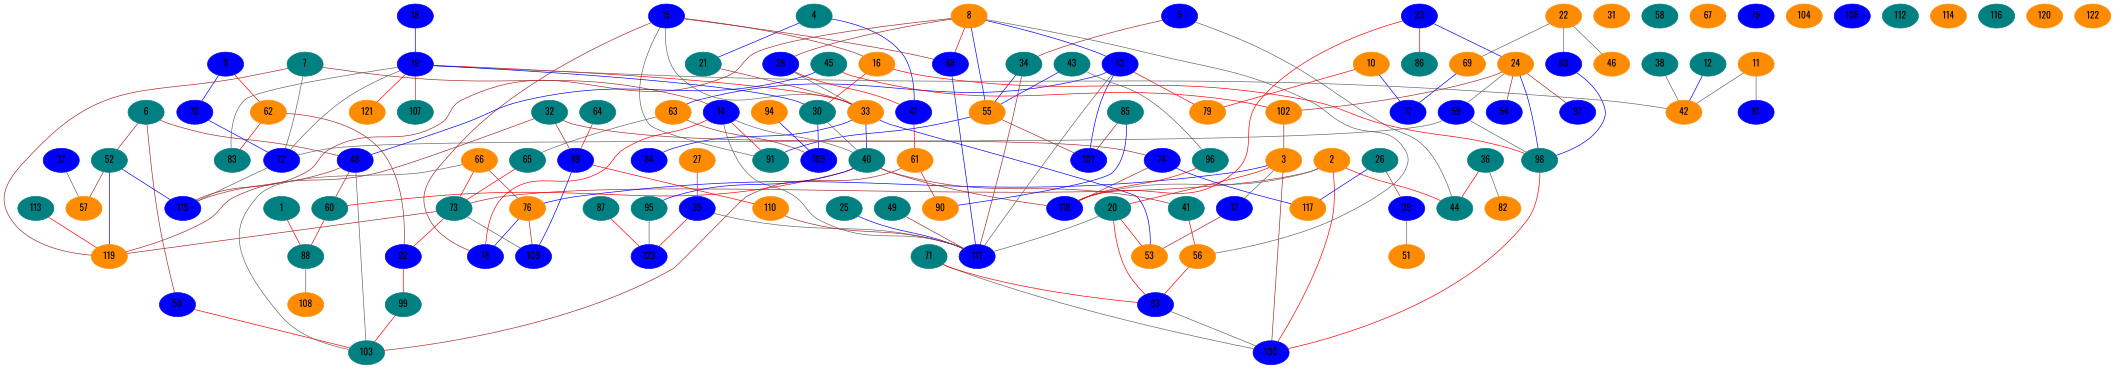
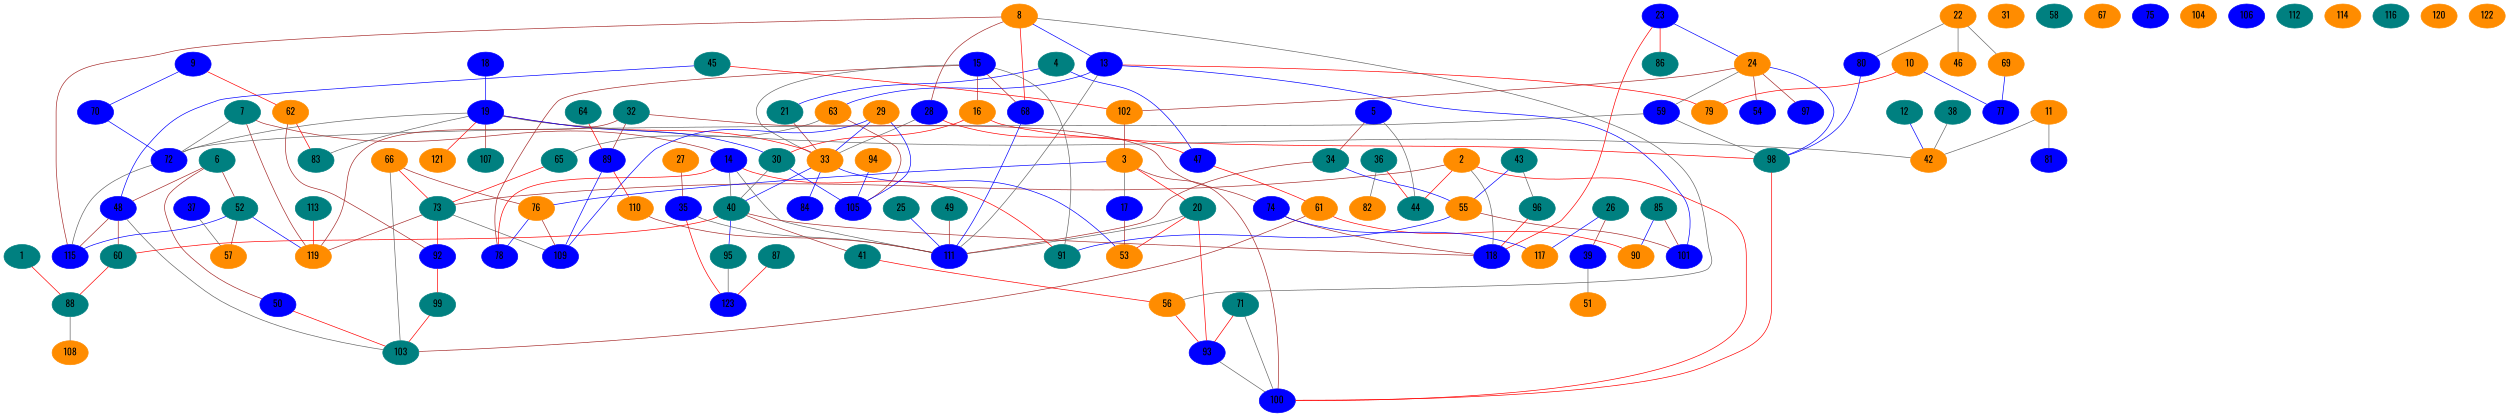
edge "8" -- "55": removed
node "29": added
